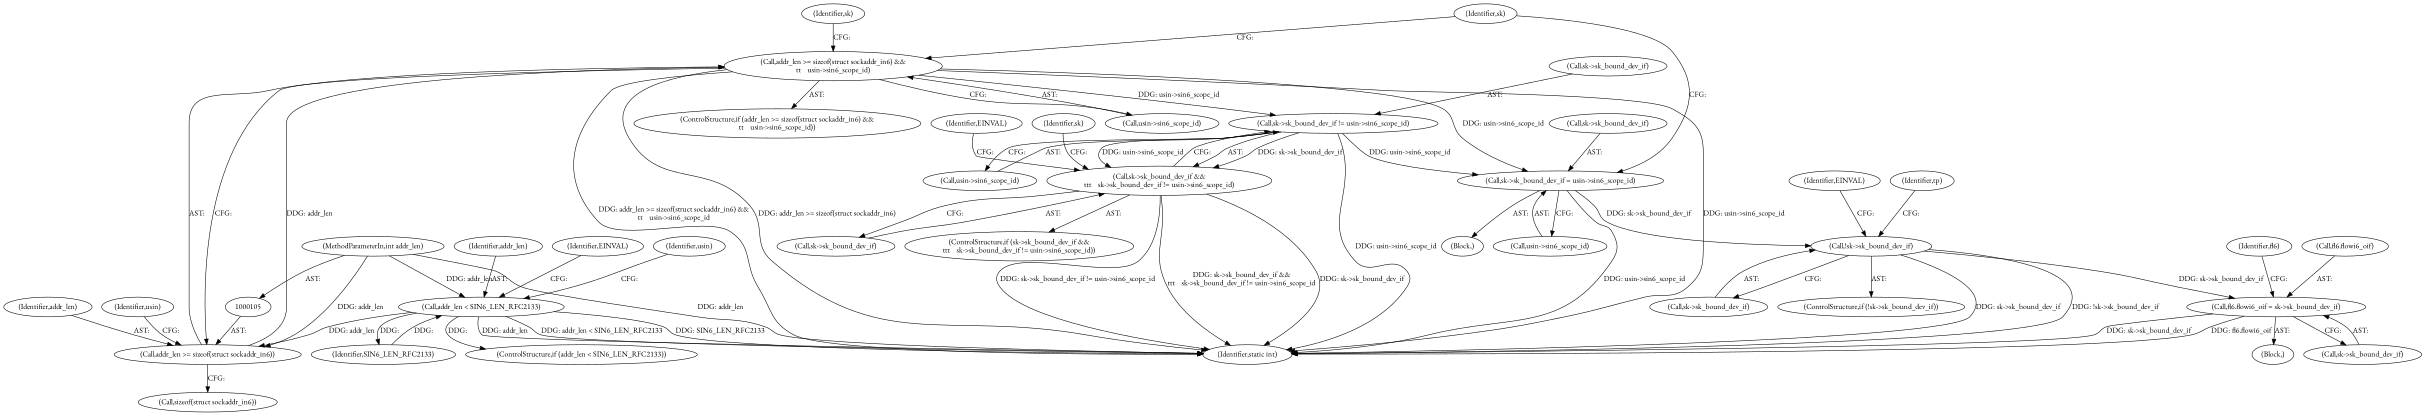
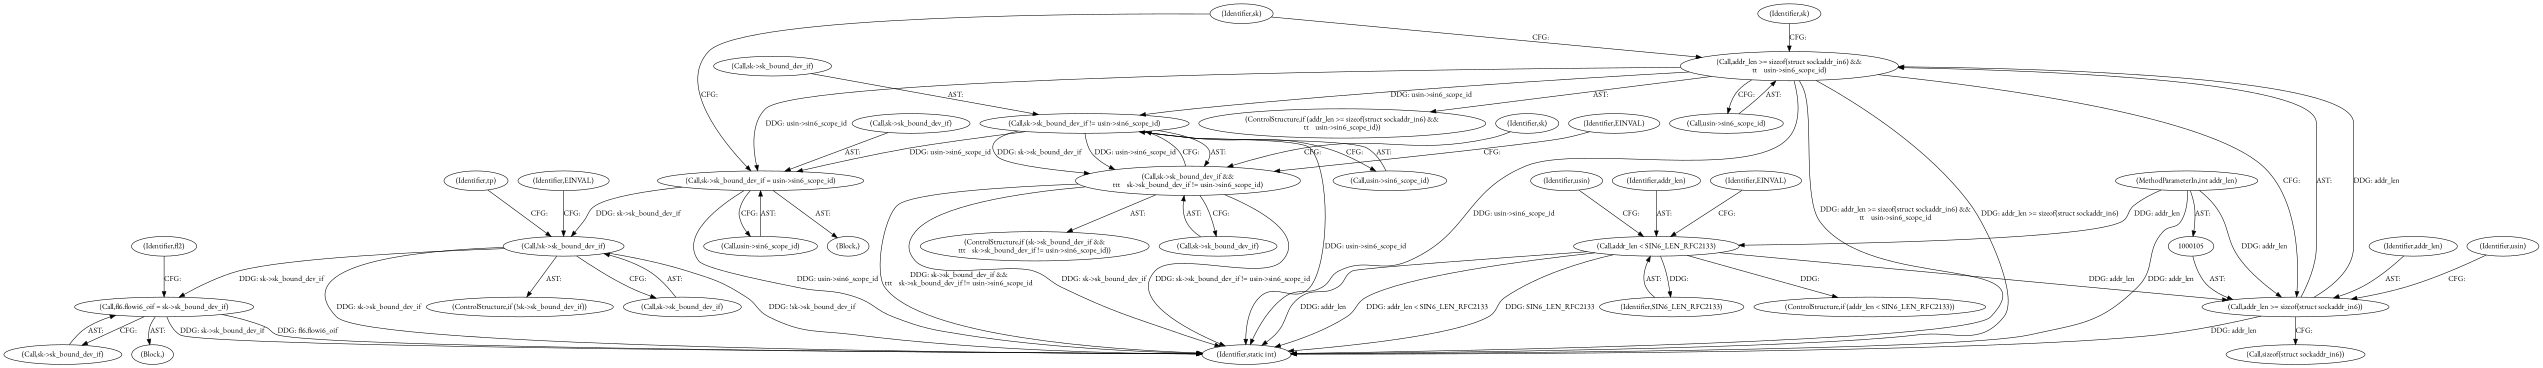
node "(Identifier,fl6)": label "(Identifier,fl6)" -> "(Identifier,fl2)"
node "(Call,fl6.flowi6_oif)": removed
edge "(Identifier,SIN6_LEN_RFC2133)" -> "(Call,addr_len < SIN6_LEN_RFC2133)": label "DDG: " -> "AST: "
edge "(Call,addr_len >= sizeof(struct sockaddr_in6))" -> "(Identifier,static int)": added, label "DDG: addr_len"
